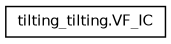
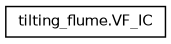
node "tilting_tilting.VF_IC": label "tilting_tilting.VF_IC" -> "tilting_flume.VF_IC"
